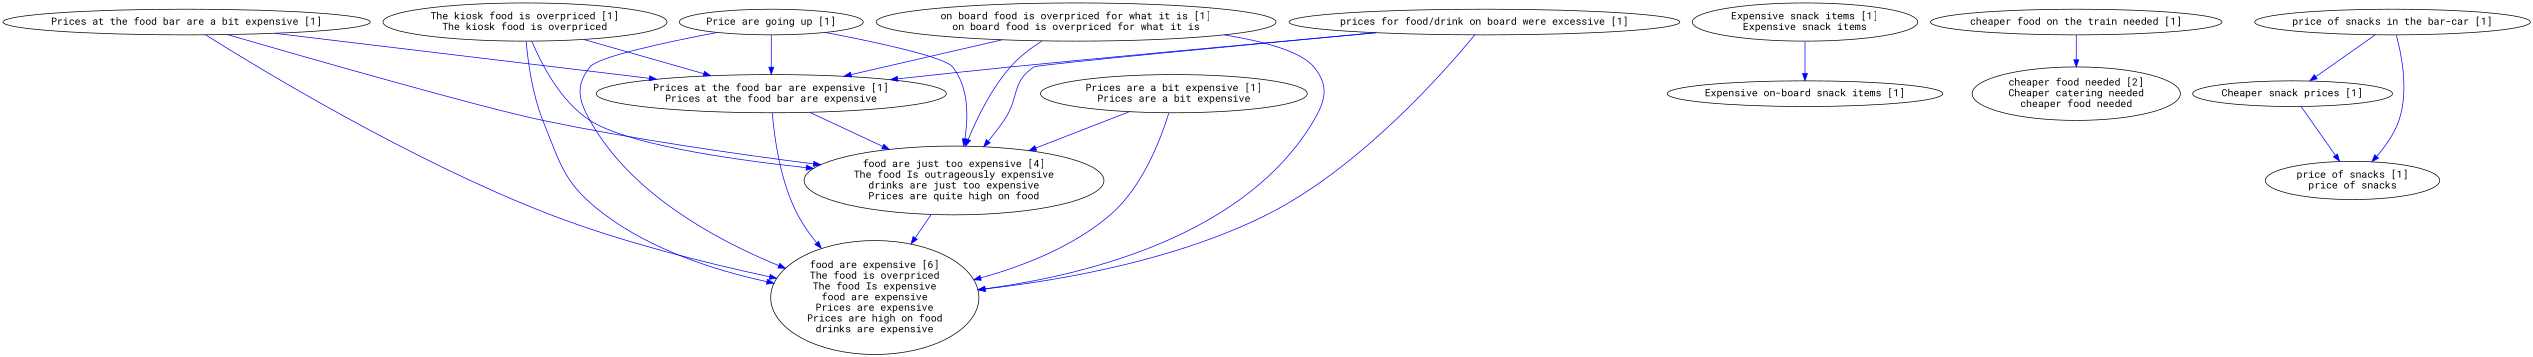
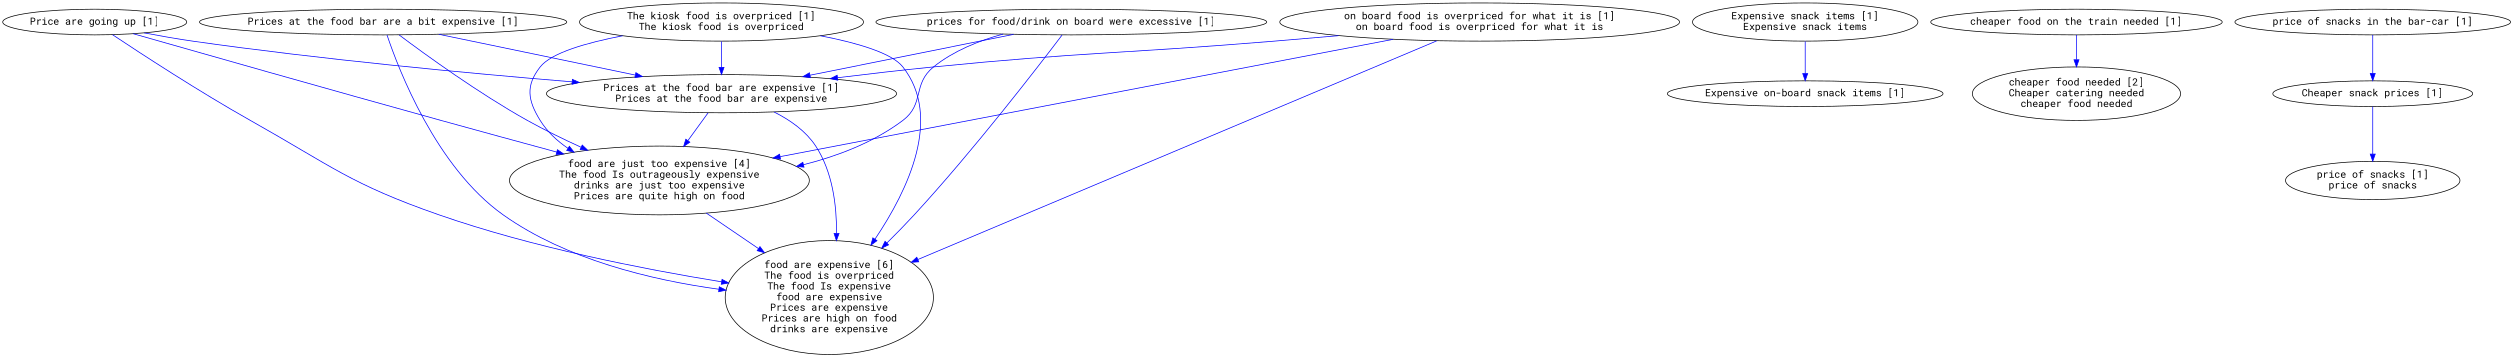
node "Prices are a bit expensive [1] Prices are a bit expensive": removed
edge "price of snacks in the bar-car [1]" -> "price of snacks [1] price of snacks": removed
